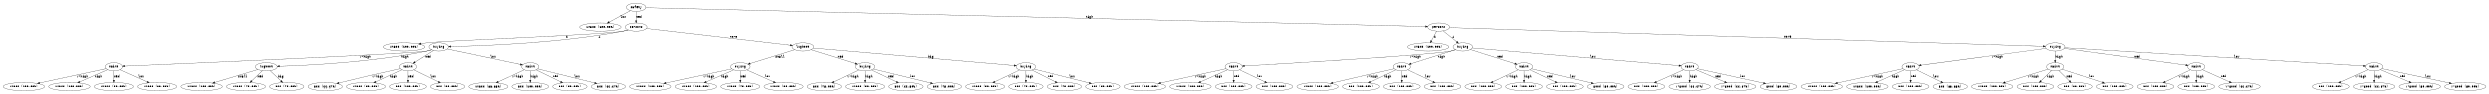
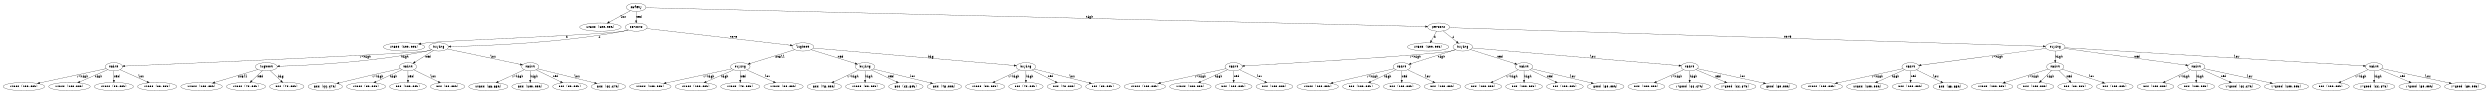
node "v-good (100.00%)": added
